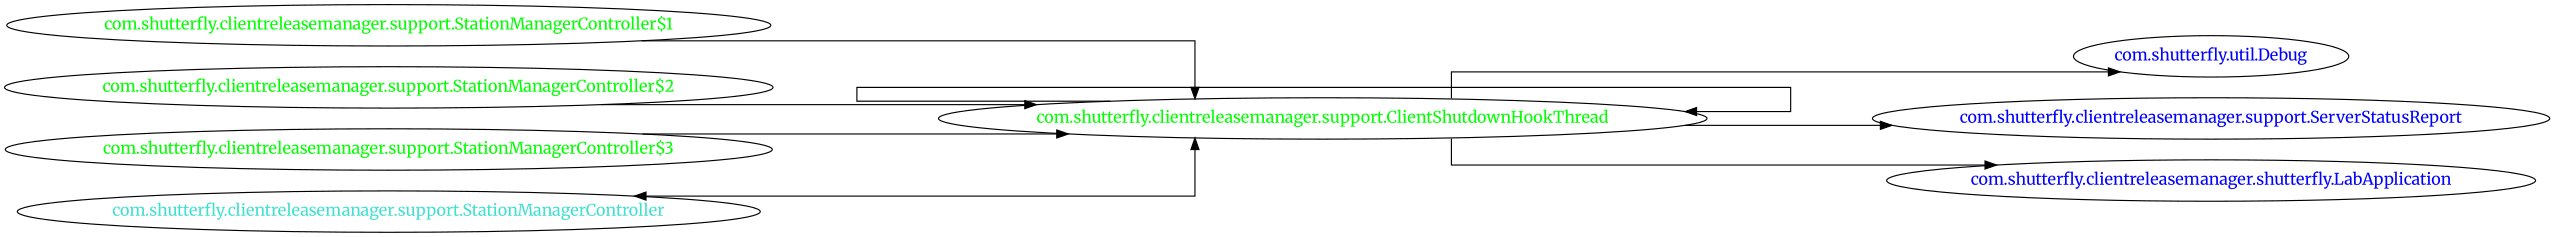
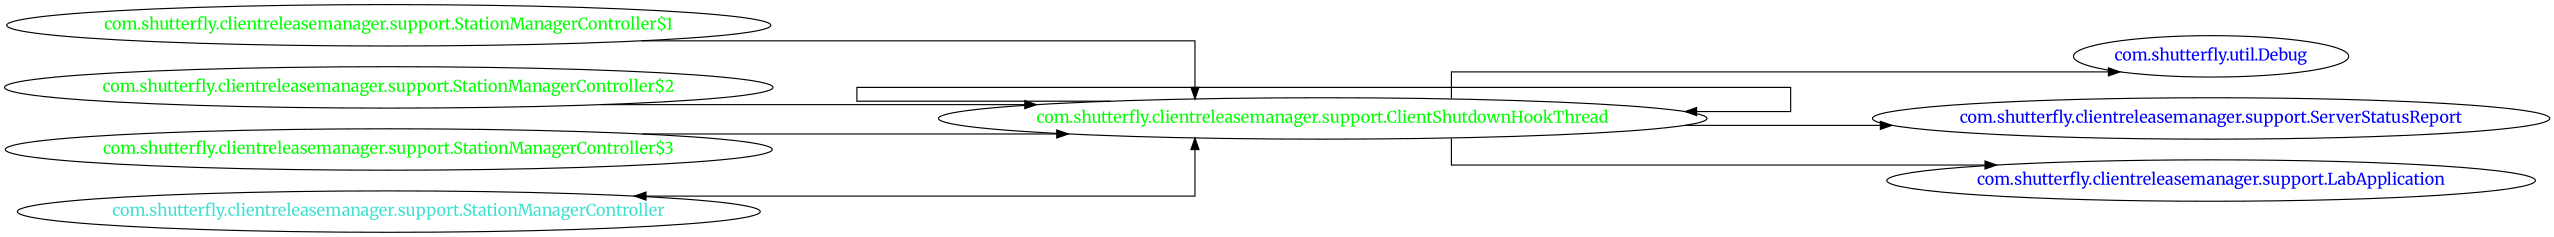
node "com.shutterfly.clientreleasemanager.shutterfly.LabApplication": label "com.shutterfly.clientreleasemanager.shutterfly.LabApplication" -> "com.shutterfly.clientreleasemanager.support.LabApplication"
